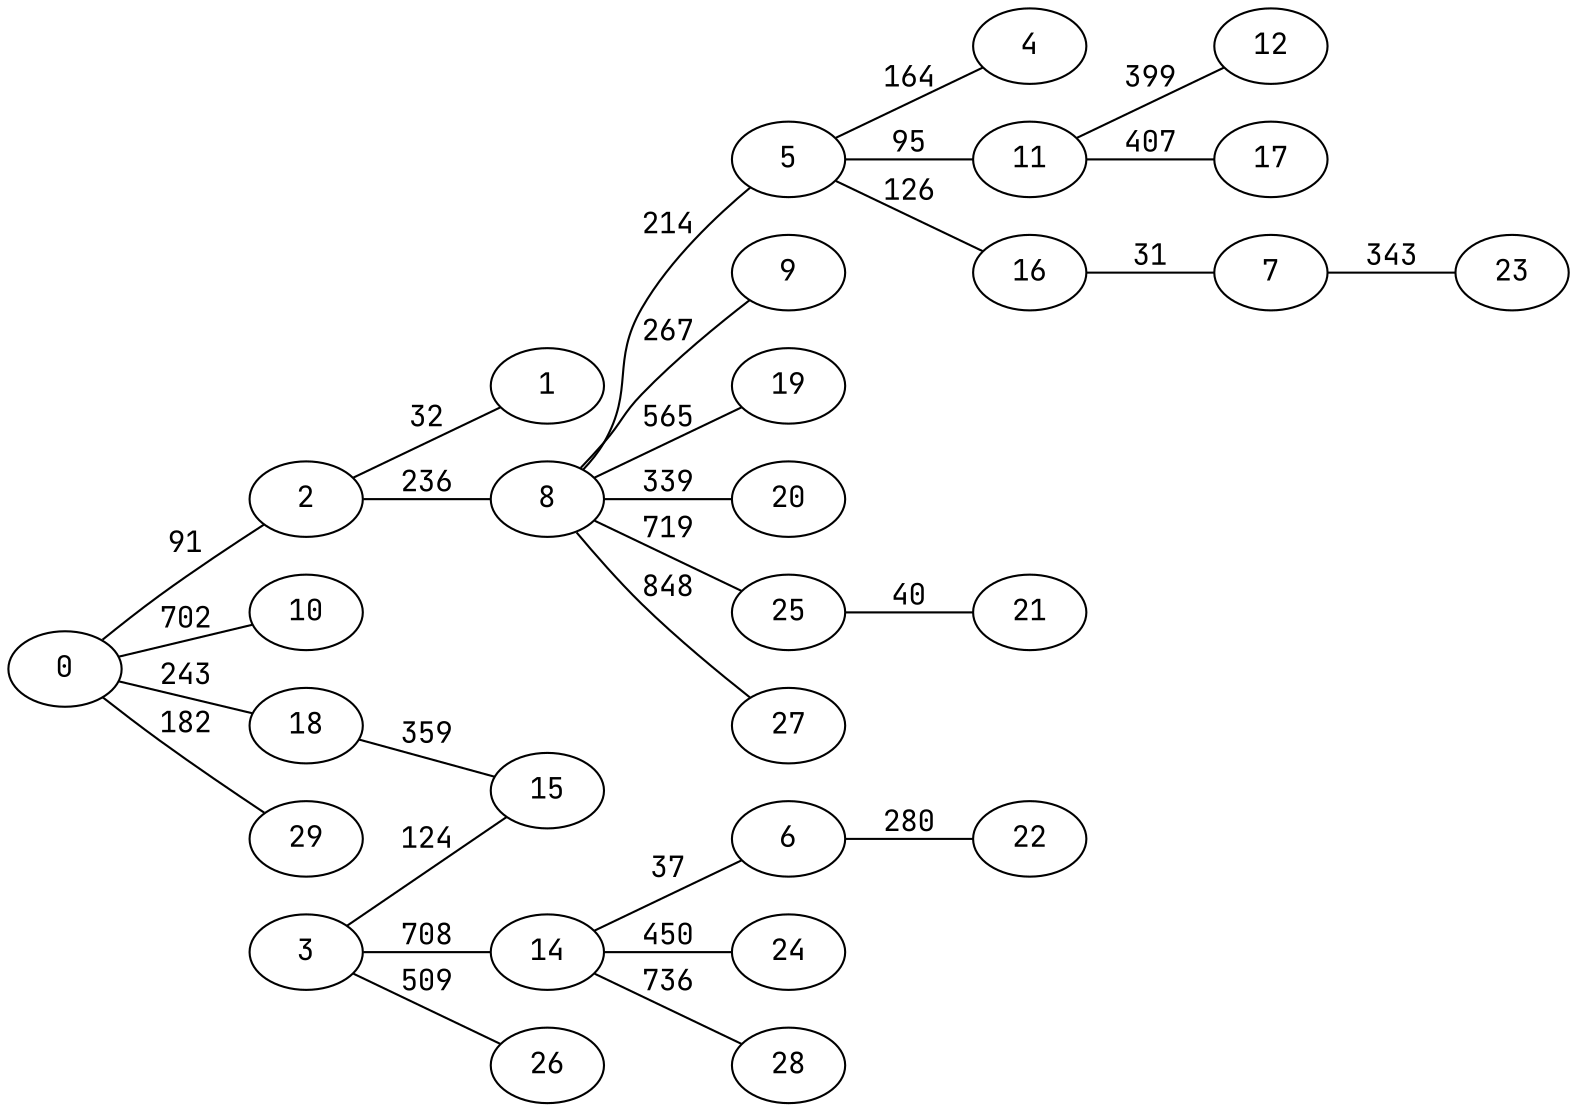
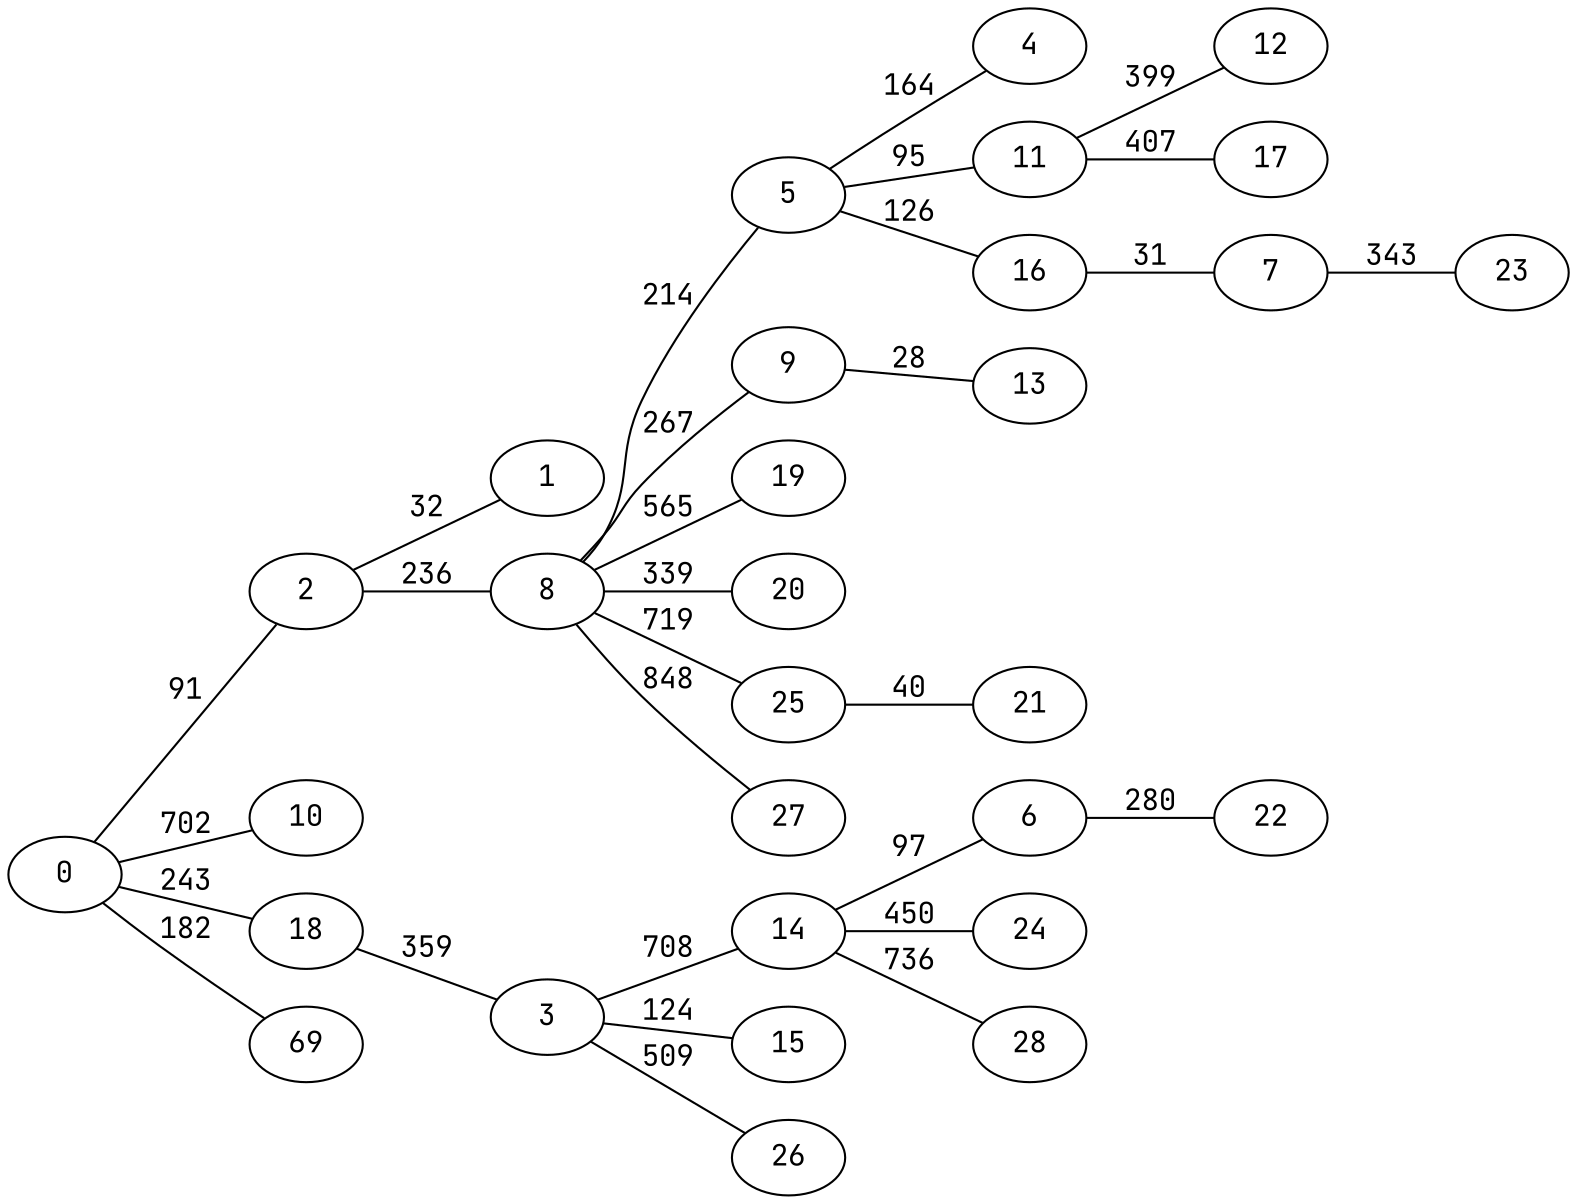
node "13": added
edge "18" -- "15": now "18" -- "3"
node "29": label "29" -> "69"
edge "6" -- "14": label "37" -> "97"
